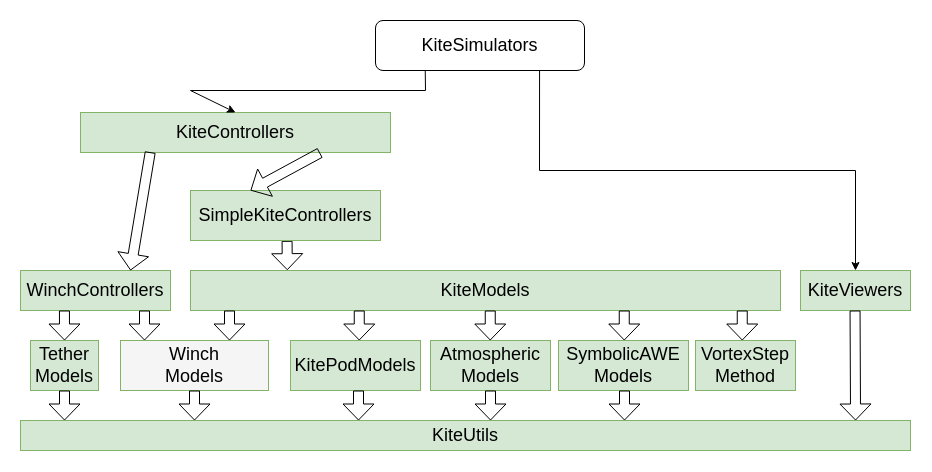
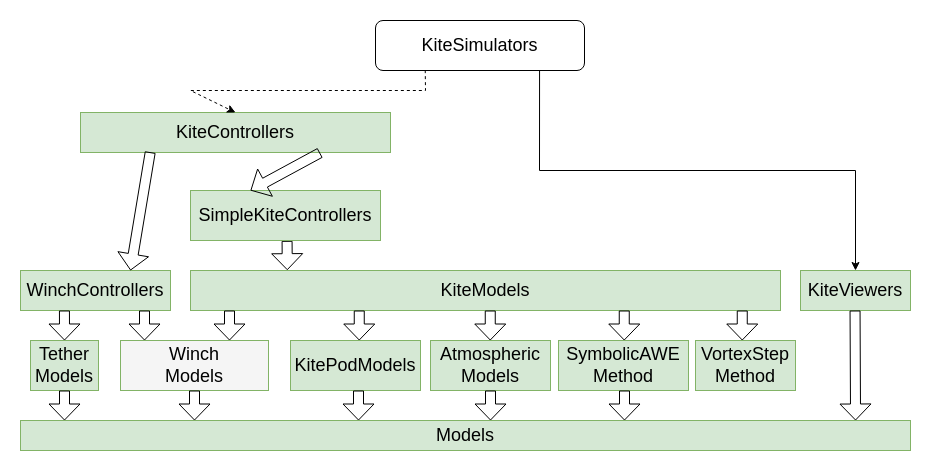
edge "KiteSimulators" -> "KiteControllers": style solid -> dashed
node "SymbolicAWE Models": label "SymbolicAWE Models" -> "SymbolicAWE Method"
node "KiteUtils": label "KiteUtils" -> "Models"
